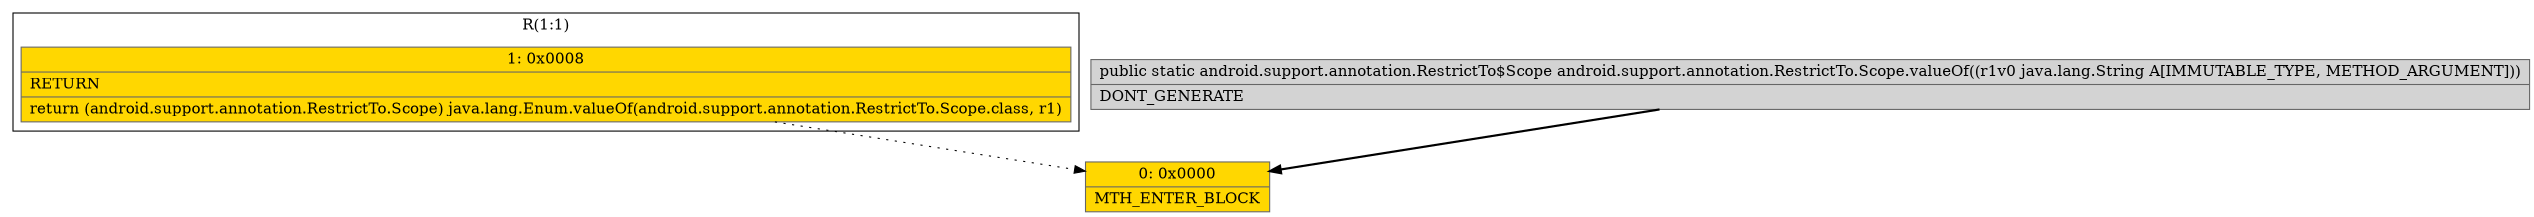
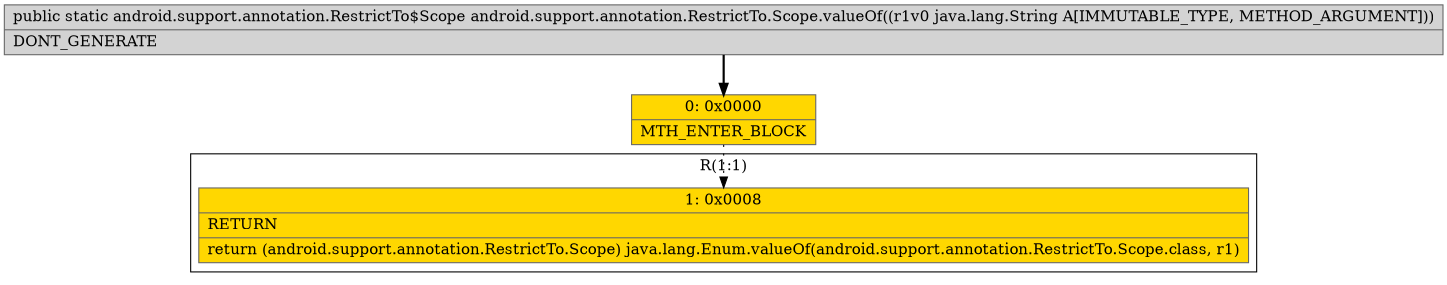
edge "1: 0x0008" -> "0: 0x0000": reversed
